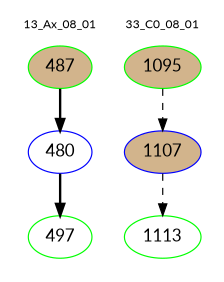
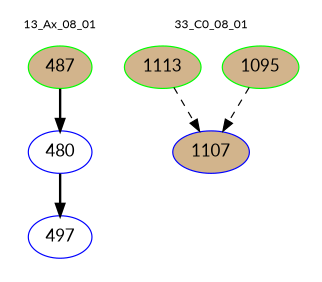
edge "1107" -> "1113": reversed
node "497": color green -> blue
node "1113": fillcolor white -> tan
